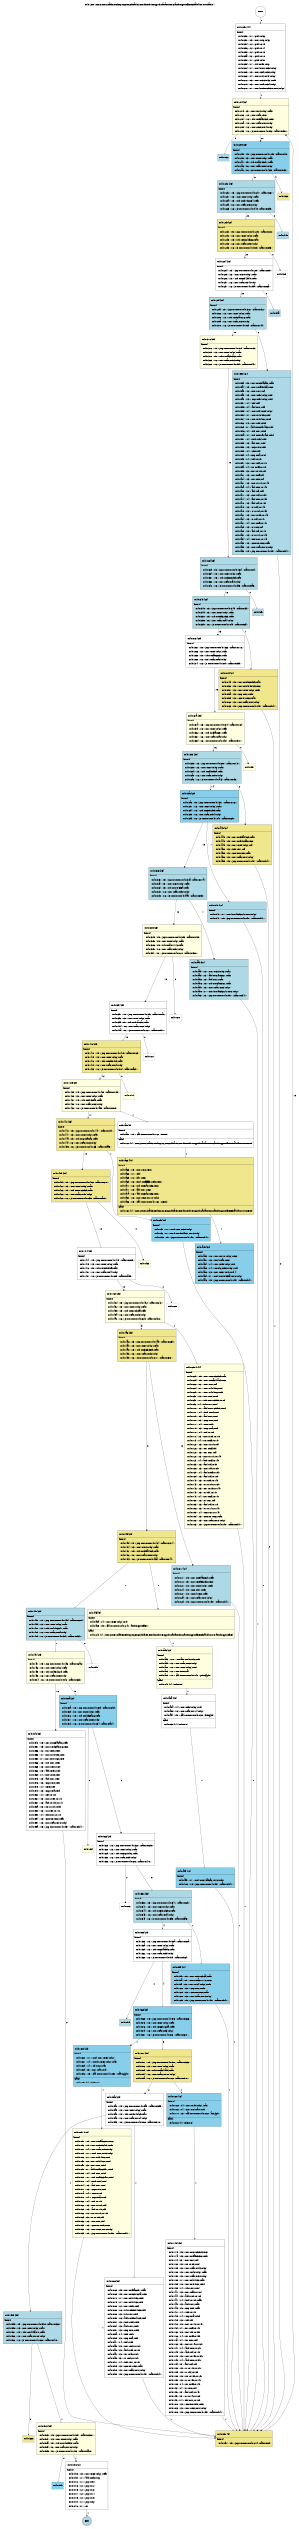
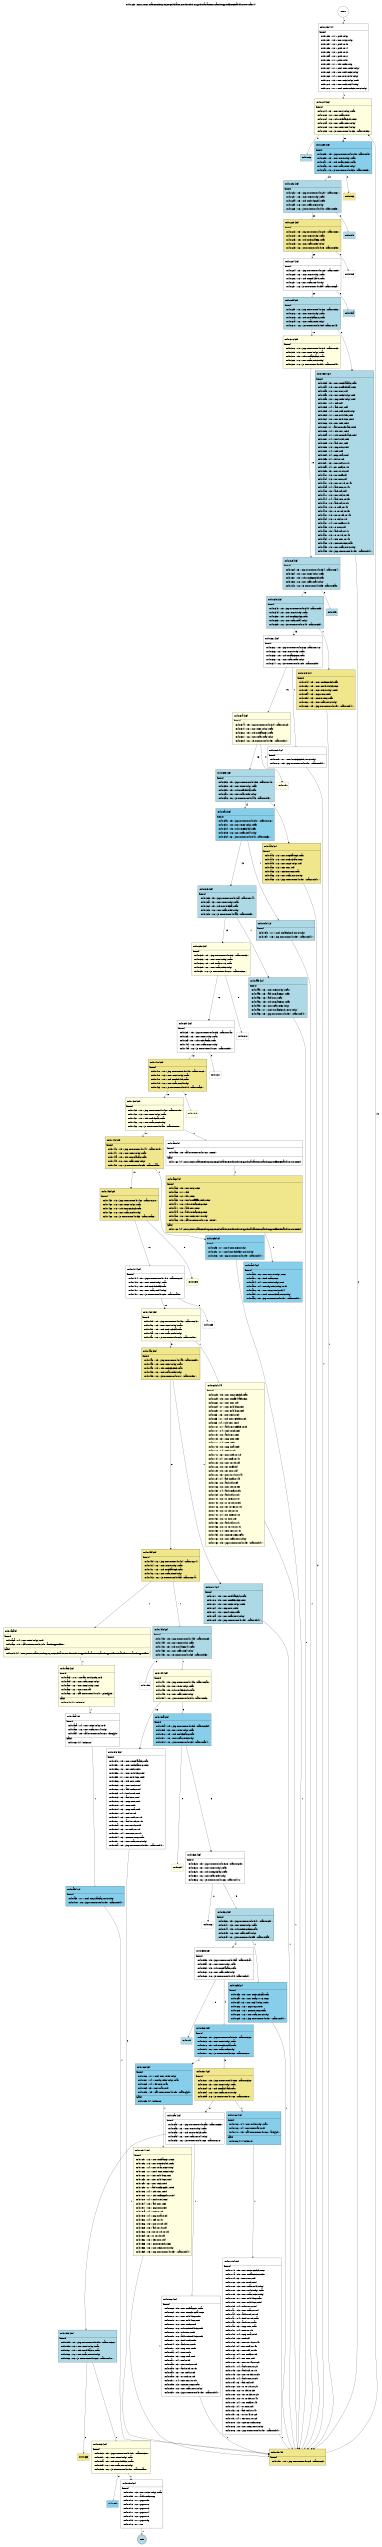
node "0x40180b [12]": added
edge "0x4014a6 [25]" -> "0x401817 [27]": label " 12" -> " 1"
